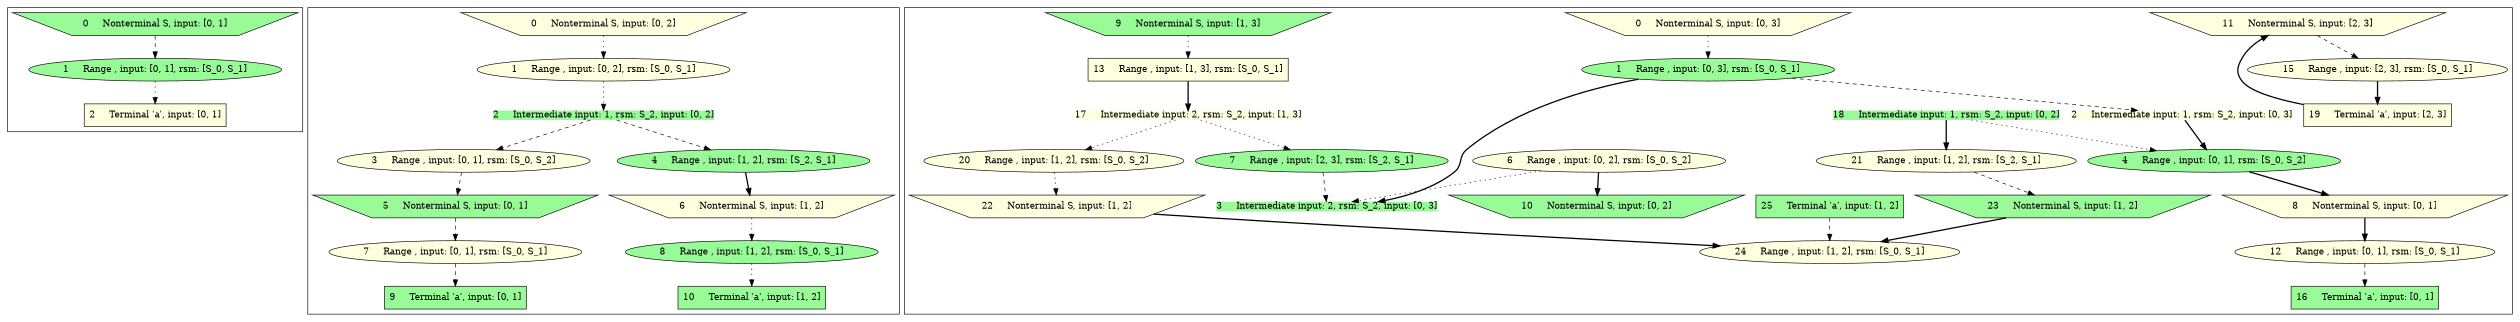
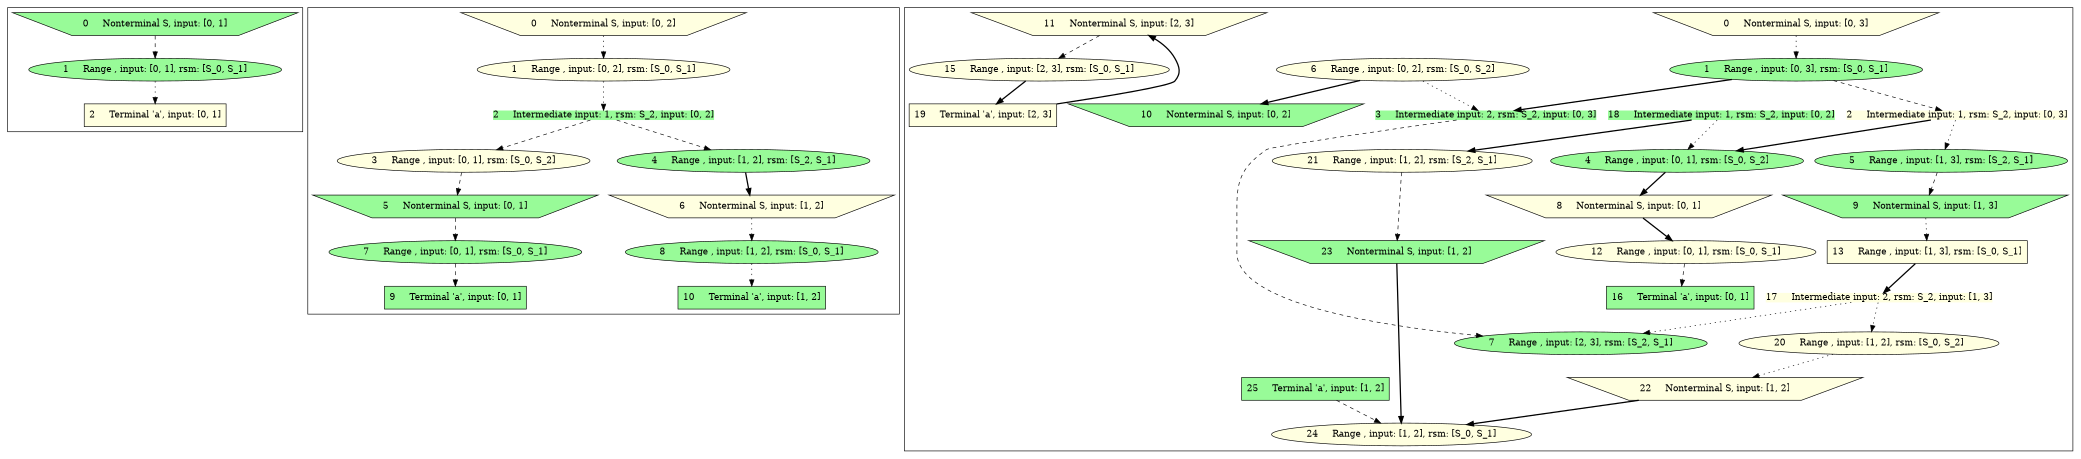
node "5     Range , input: [1, 3], rsm: [S_2, S_1]": added
edge "7     Range , input: [2, 3], rsm: [S_2, S_1]" -> "3     Intermediate input: 2, rsm: S_2, input: [0, 3]": reversed
node "7     Range , input: [0, 1], rsm: [S_0, S_1]": fillcolor lightyellow -> palegreen
